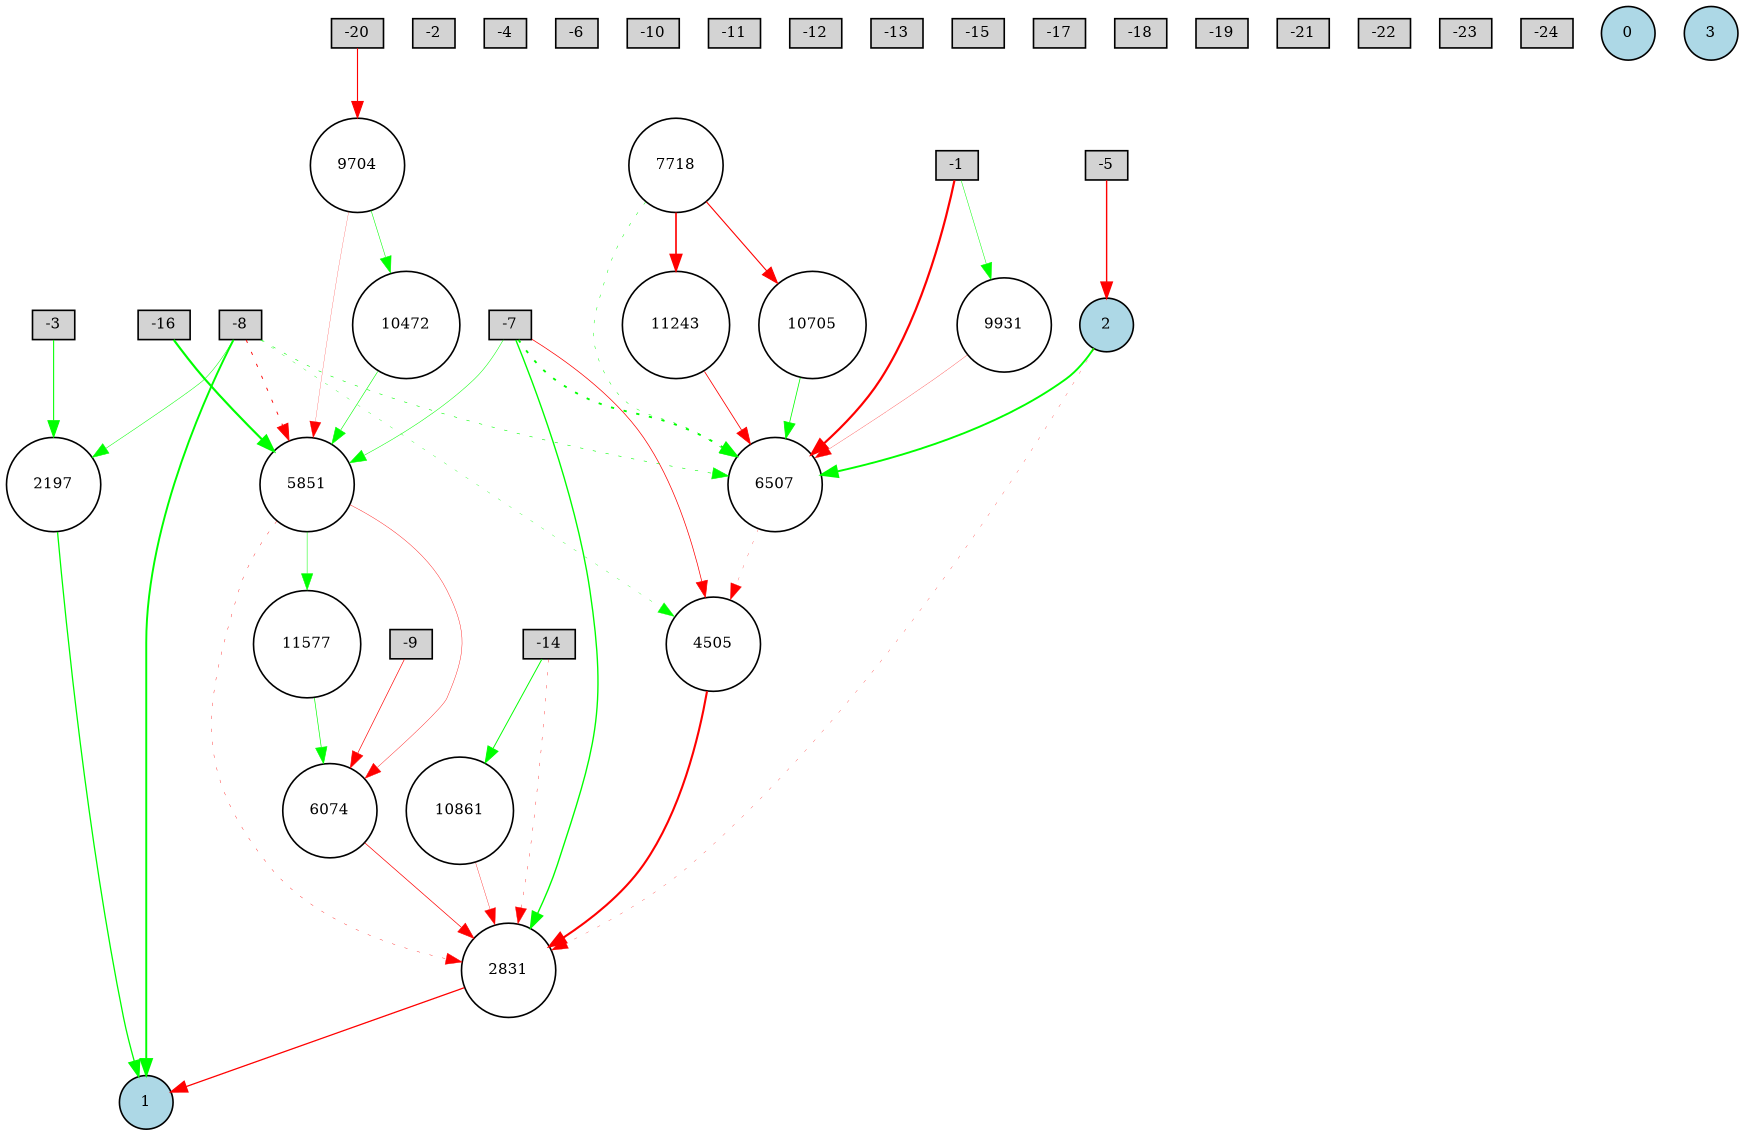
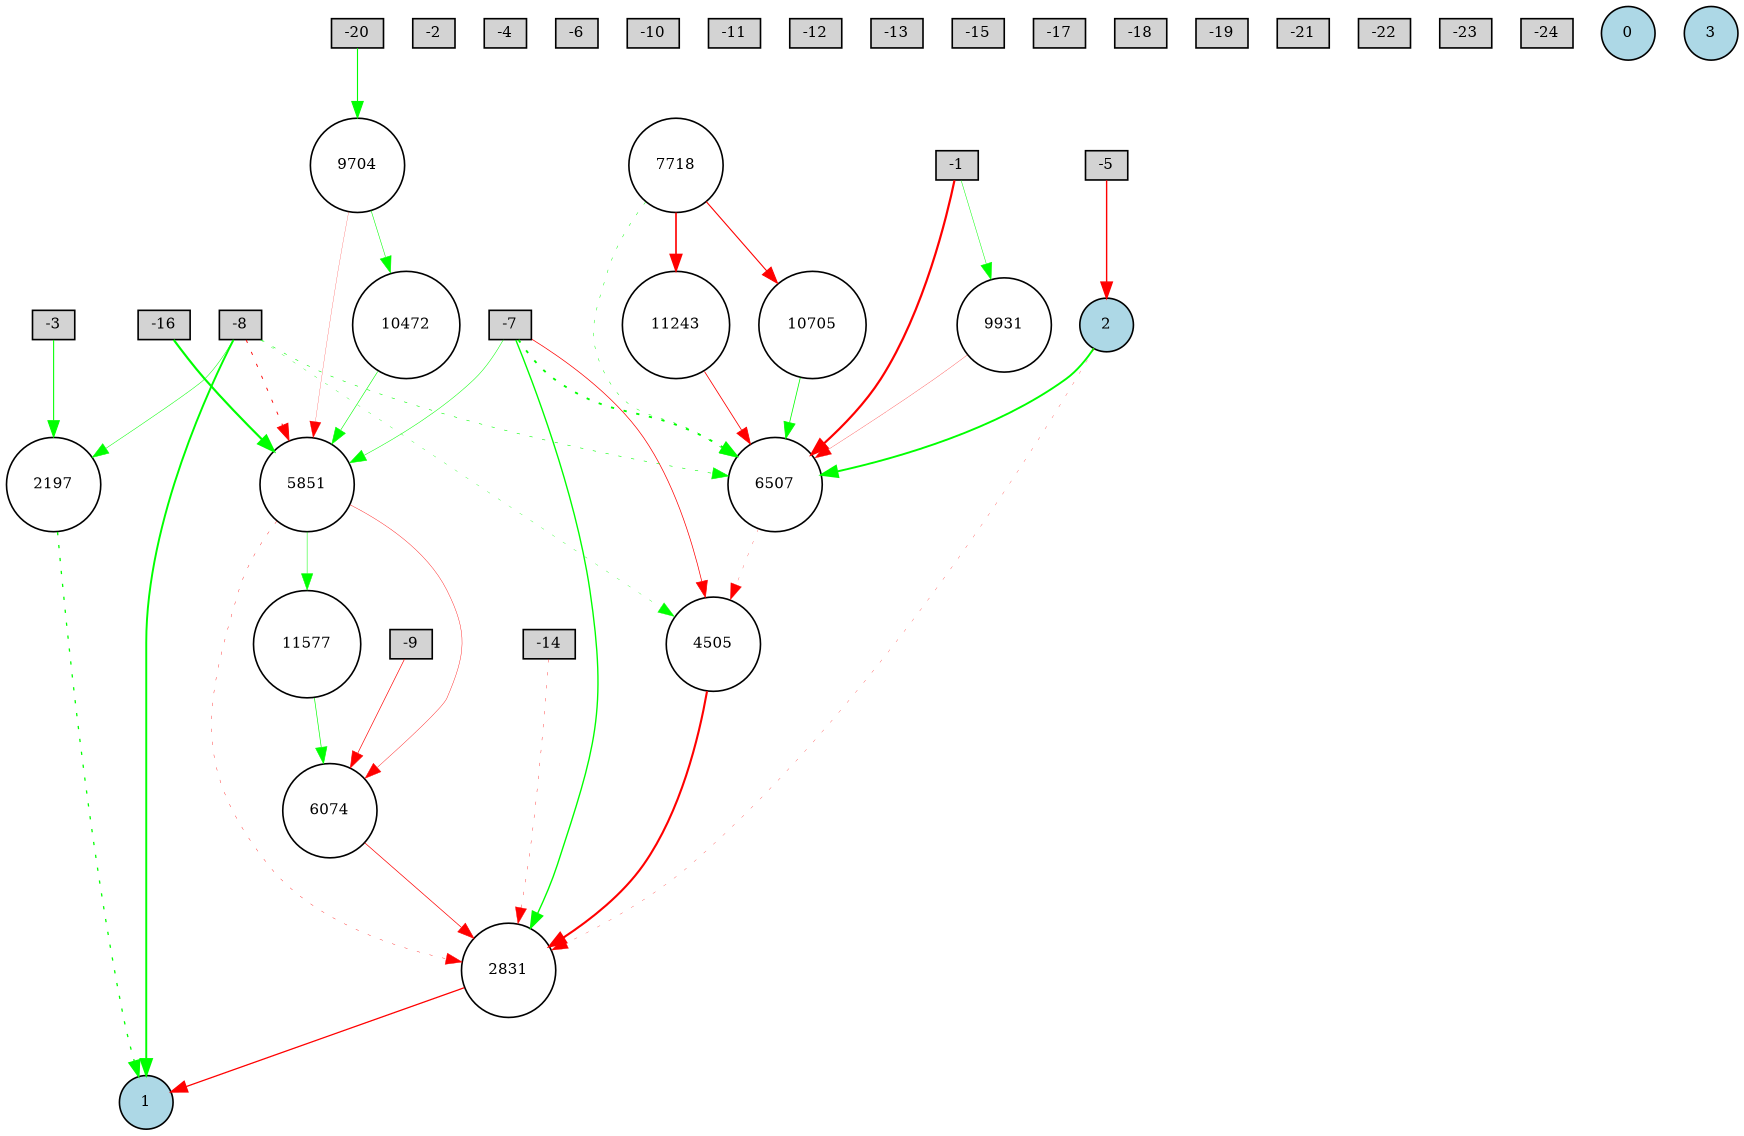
edge "-20" -> "9704": color red -> green
edge "2197" -> "1": style solid -> dotted
node "10861": removed
